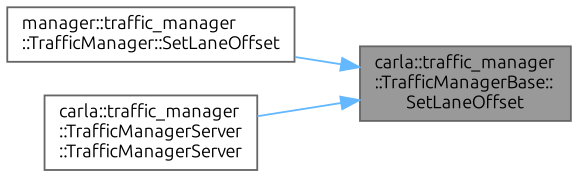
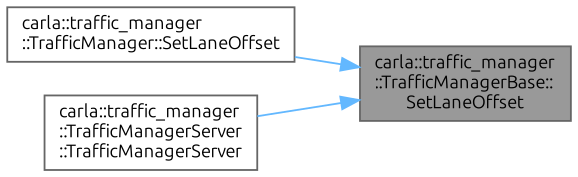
node "manager::traffic_manager ::TrafficManager::SetLaneOffset": label "manager::traffic_manager ::TrafficManager::SetLaneOffset" -> "carla::traffic_manager ::TrafficManager::SetLaneOffset"
